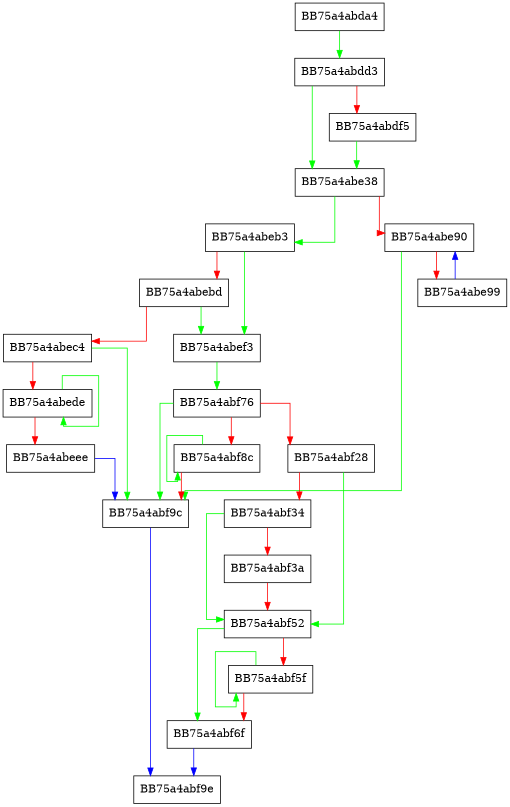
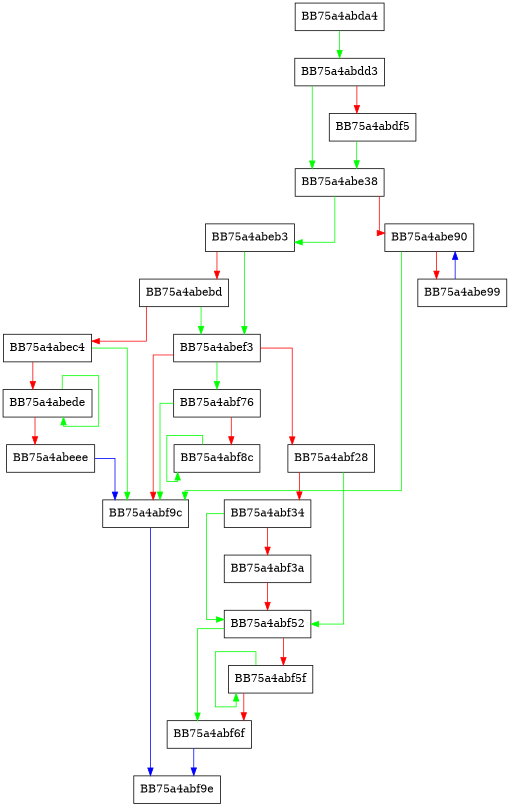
edge "BB75a4abf76" -> "BB75a4abf28": now "BB75a4abef3" -> "BB75a4abf28"
edge "BB75a4abf8c" -> "BB75a4abf9c": now "BB75a4abef3" -> "BB75a4abf9c"
